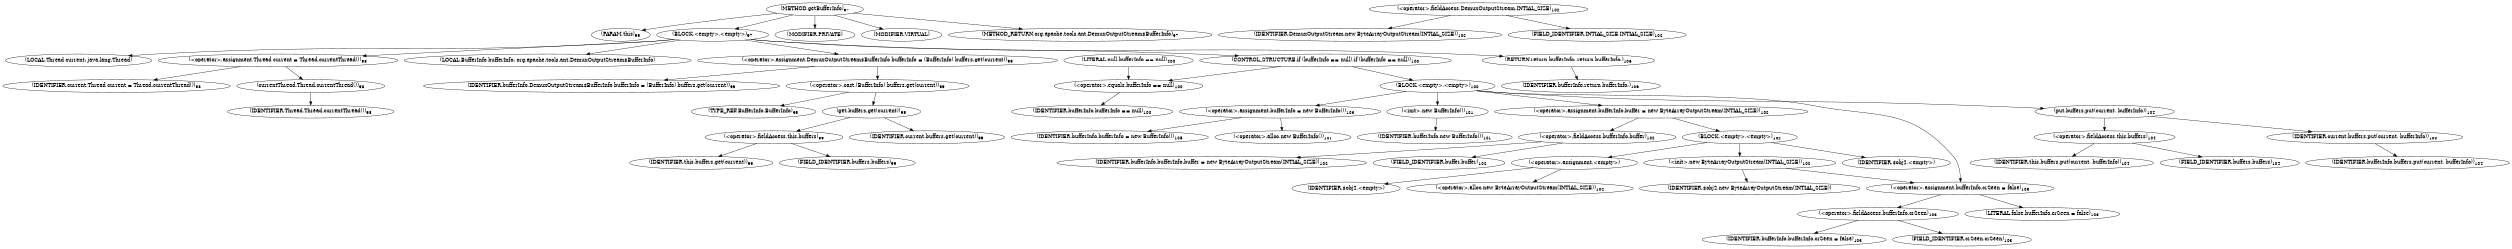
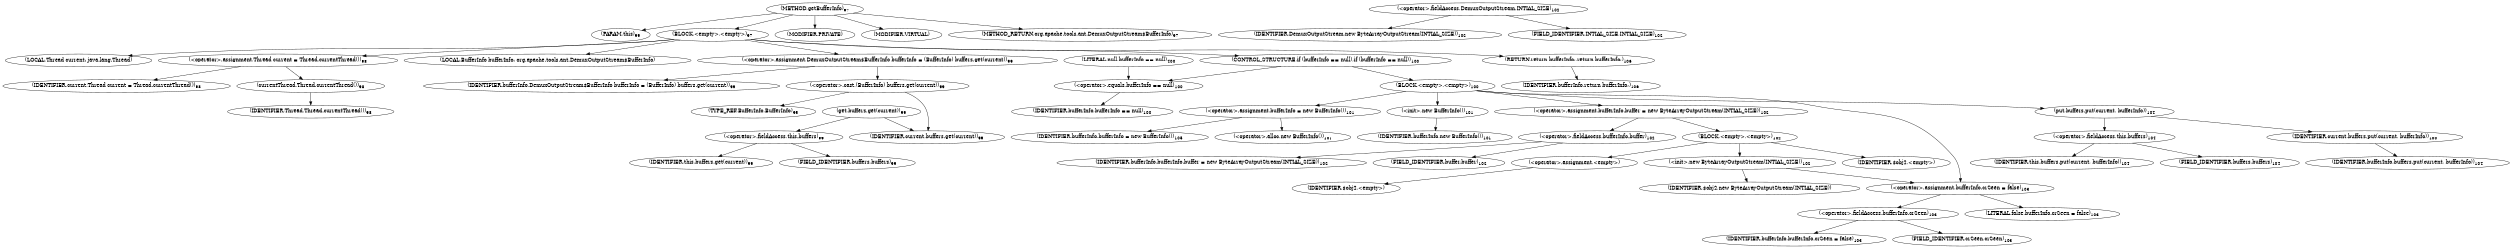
edge "(<operator>.cast,(BufferInfo) buffers.get(current))" -> "(get,buffers.get(current))": now "(<operator>.cast,(BufferInfo) buffers.get(current))" -> "(IDENTIFIER,current,buffers.get(current))"
node "(<operator>.assignment,bufferInfo = new BufferInfo())": text "103" -> "101"
node "(<operator>.alloc,new ByteArrayOutputStream(INTIAL_SIZE))": removed
